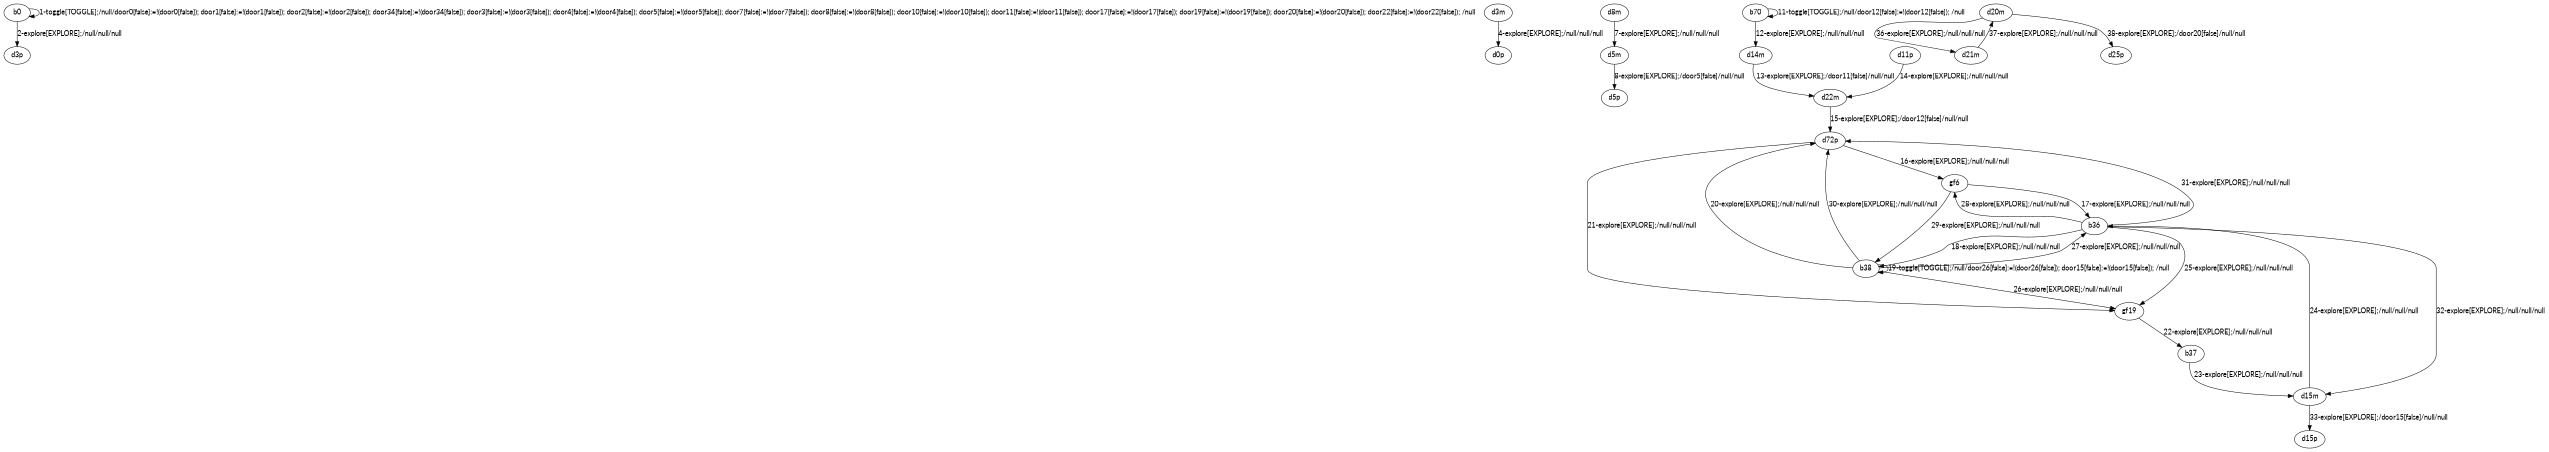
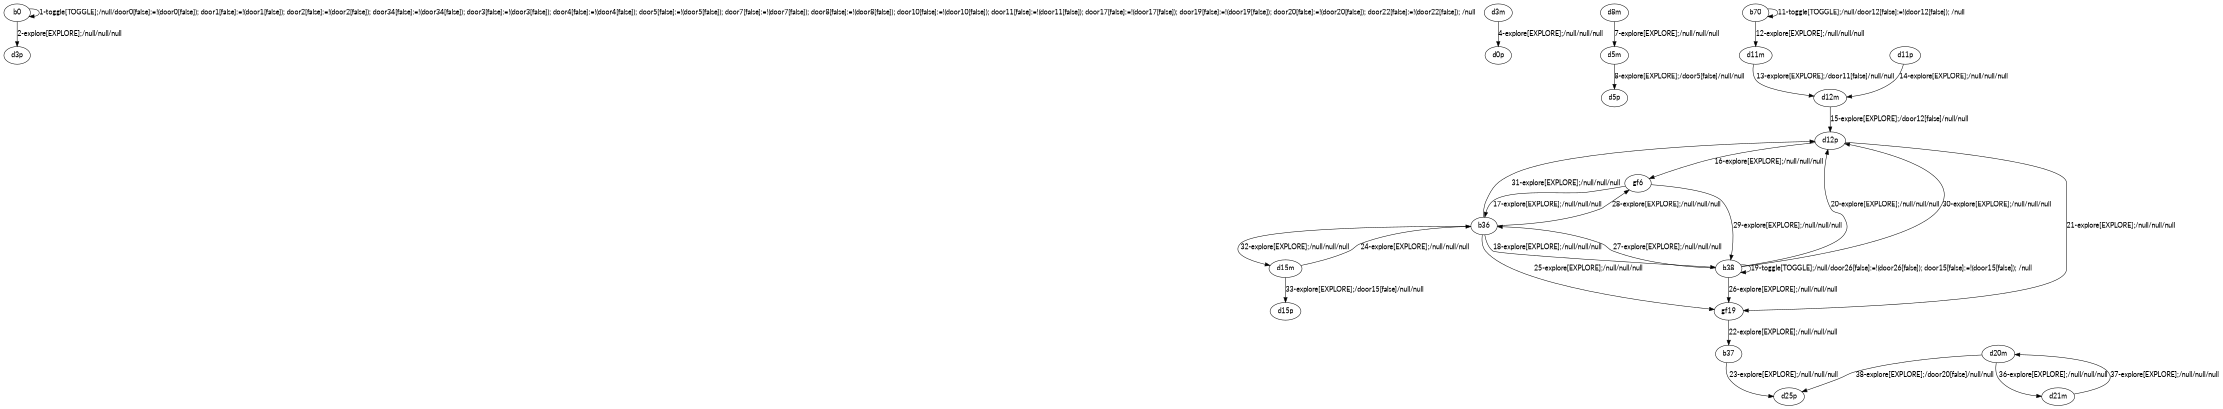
node "d14m": label "d14m" -> "d11m"
node "d22m": label "d22m" -> "d12m"
node "d72p": label "d72p" -> "d12p"
edge "b37" -> "d15m": now "b37" -> "d25p"
